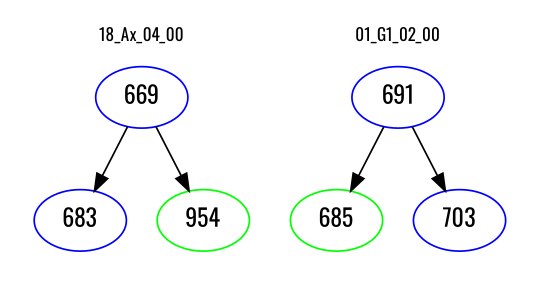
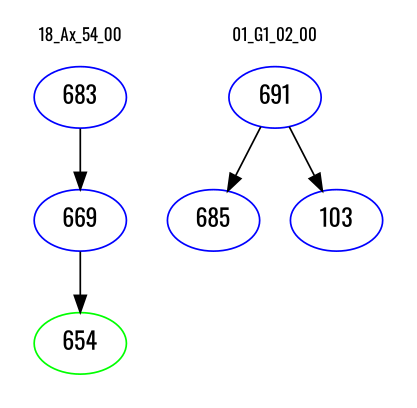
cluster "18_Ax_04_00": label "18_Ax_04_00" -> "18_Ax_54_00"
edge "669" -> "683": reversed
node "954": label "954" -> "654"
node "685": color green -> blue
node "703": label "703" -> "103"
